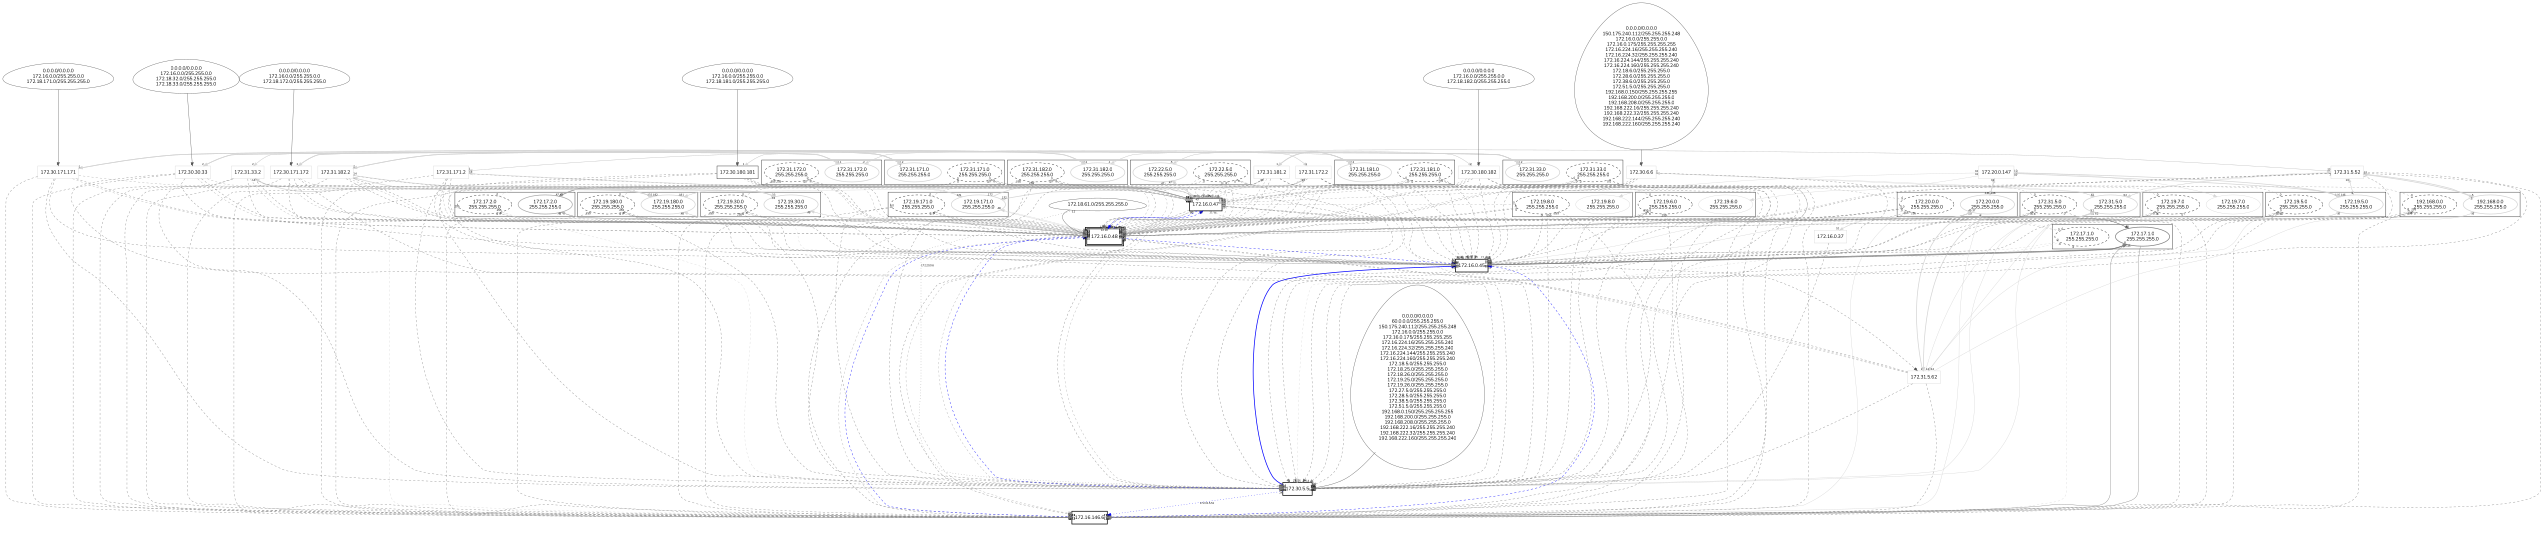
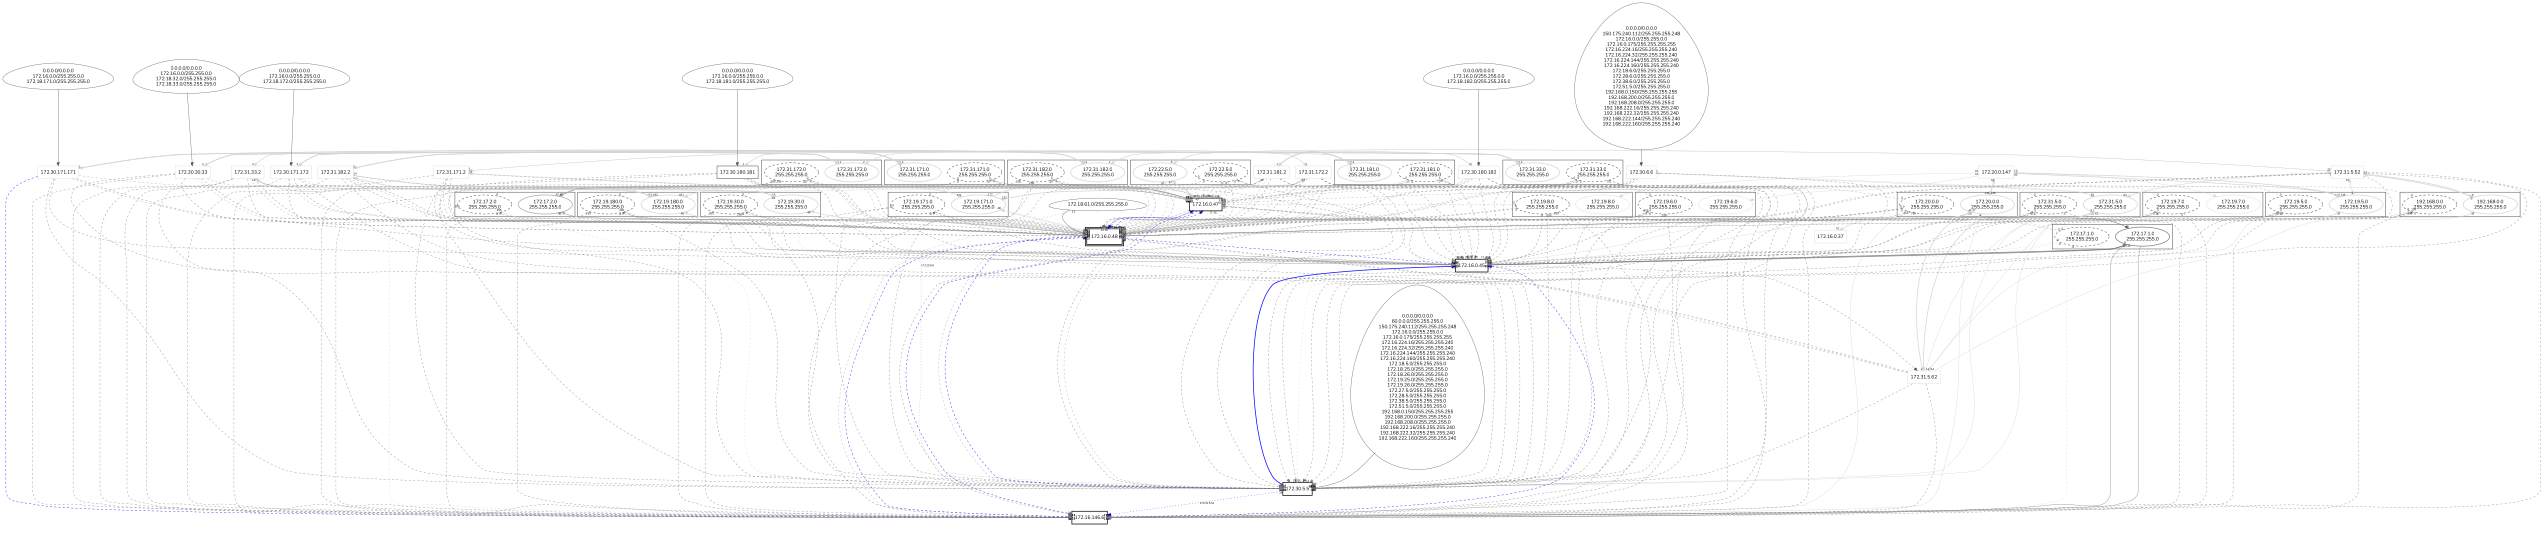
edge "172.16.146.6" -> "172.16.0.47": color gray66 -> blue
edge "172.16.0.37" -> "172.30.5.5": now "172.31.182.2" -> "172.30.5.5"
edge "172.30.171.171" -> "172.16.146.6": color gray50 -> blue
